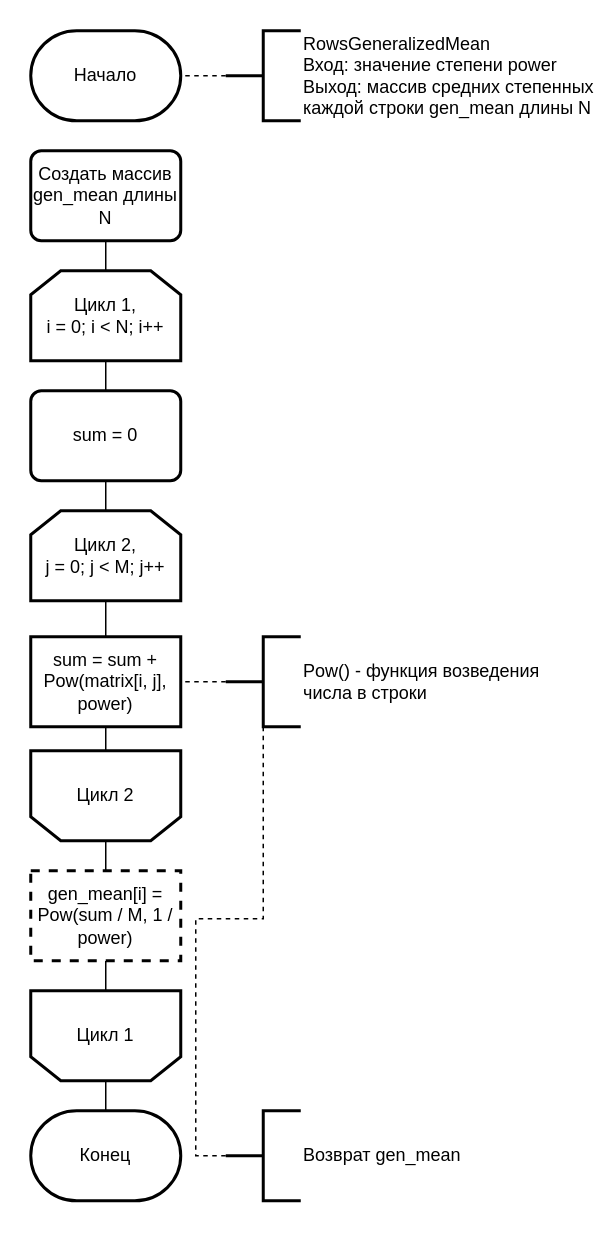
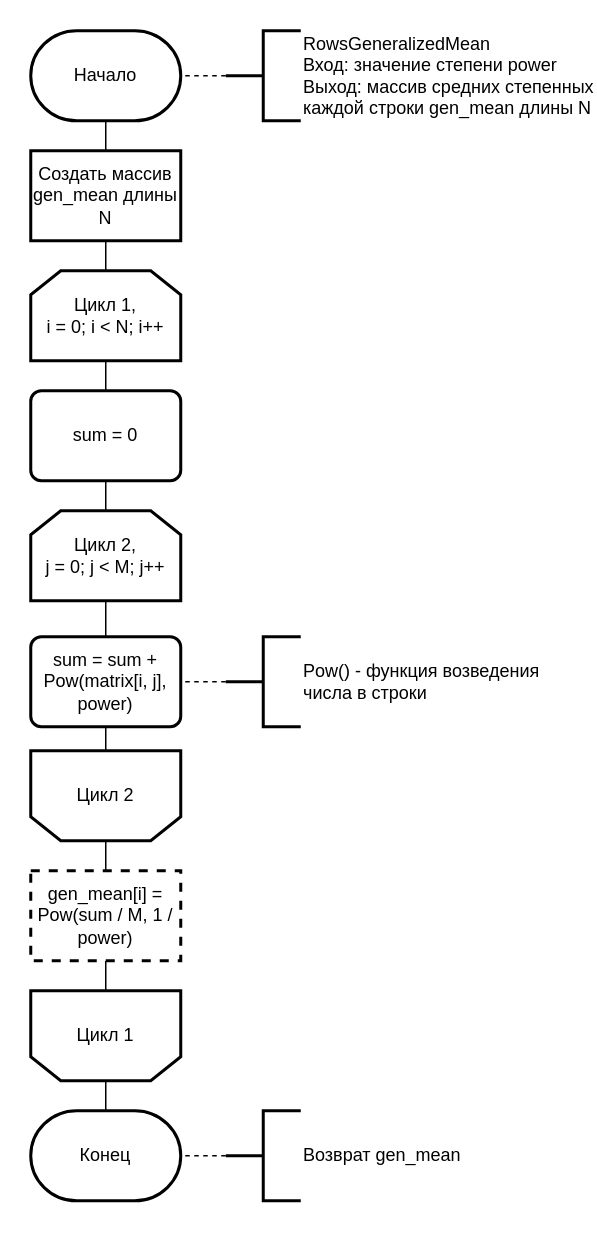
edge "Начало" -- "Создать массив gen_mean длины N": added
node "Создать массив gen_mean длины N": shape rounded rectangle -> rectangle
node "sum = sum + Pow(matrix[i, j], power)": shape rectangle -> rounded rectangle
edge "Pow() - функция возведения числа в строки" -- "Возврат gen_mean": now "Конец" -- "Возврат gen_mean"
